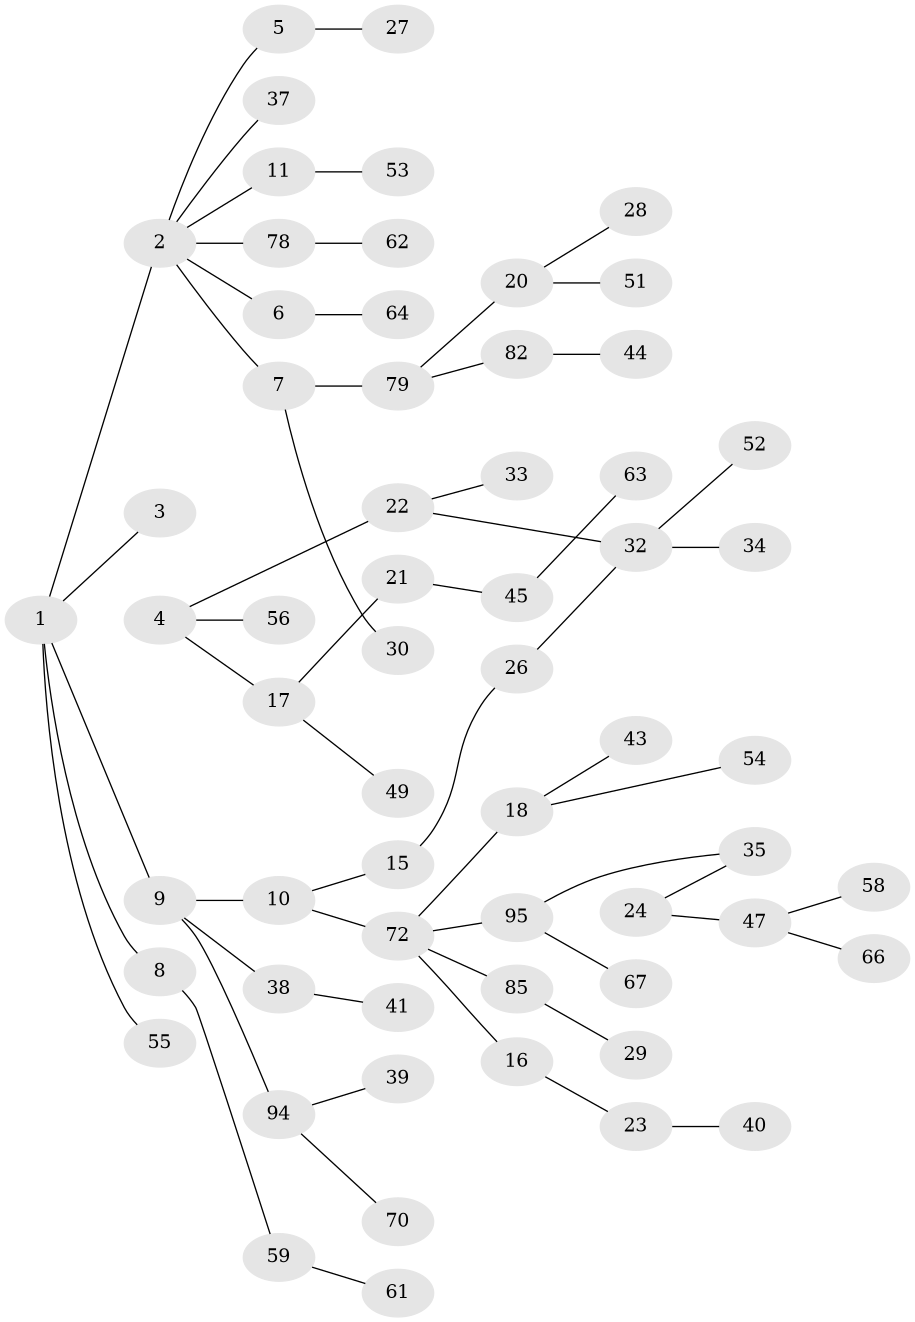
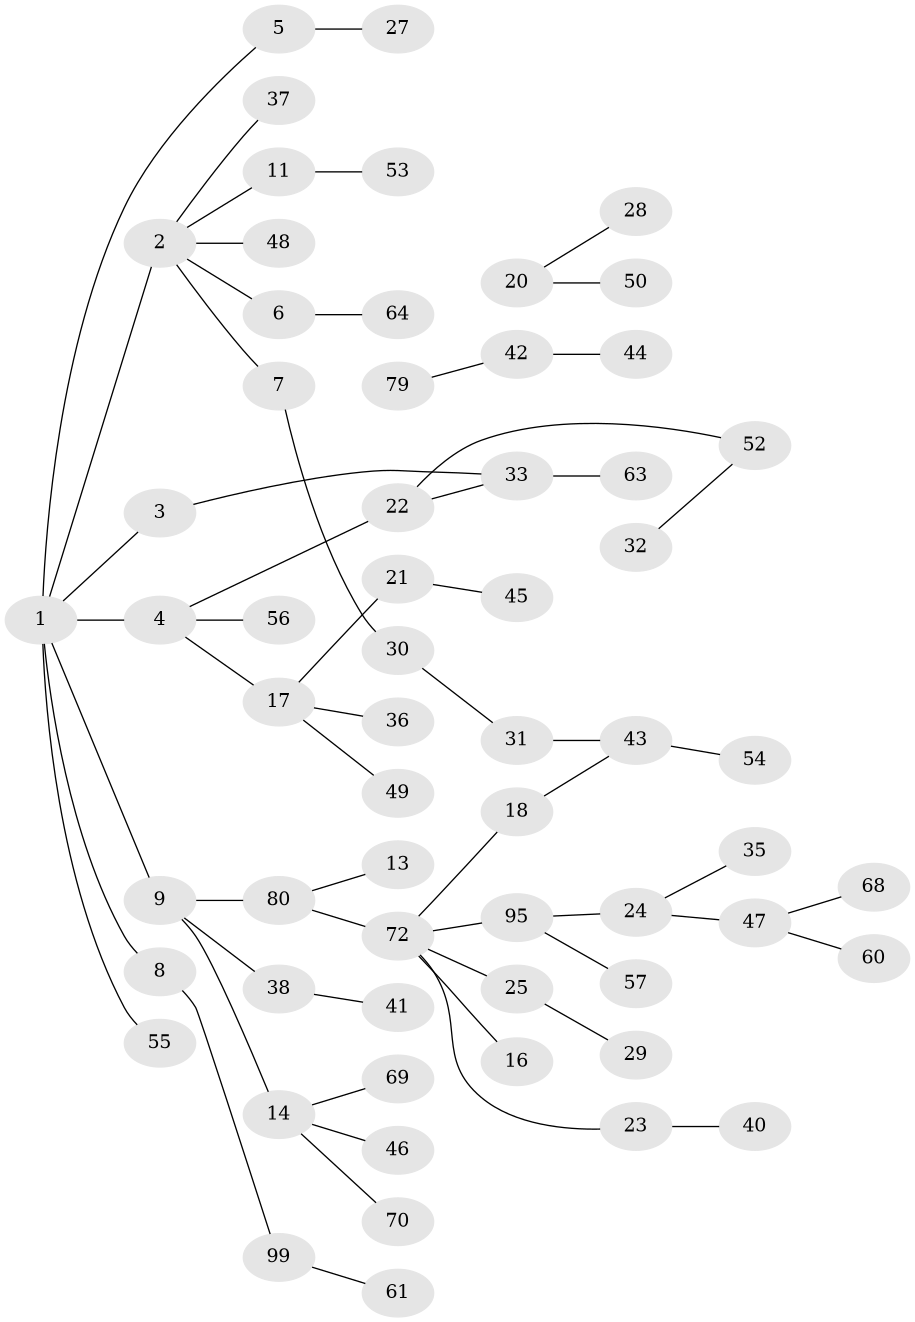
edge "5" -- "2": now "5" -- "1"
node "78": label "78" -> "48"
node "62": removed
node "51": label "51" -> "50"
edge "20" -- "79": removed
node "82": label "82" -> "42"
edge "7" -- "79": removed
edge "33" -- "3": added
edge "22" -- "32": now "22" -- "52"
edge "63" -- "45": now "63" -- "33"
node "34": removed
edge "1" -- "4": added
node "26": removed
node "36": added
node "31": added
edge "54" -- "18": now "54" -- "43"
node "15": label "15" -> "13"
edge "35" -- "95": now "24" -- "95"
node "58": label "58" -> "68"
node "10": label "10" -> "80"
node "66": label "66" -> "60"
node "67": label "67" -> "57"
node "85": label "85" -> "25"
node "39": label "39" -> "69"
edge "16" -- "23": now "72" -- "23"
node "94": label "94" -> "14"
node "46": added
node "59": label "59" -> "99"
